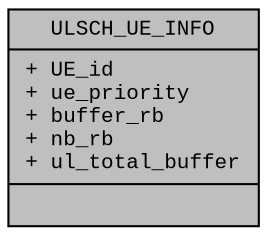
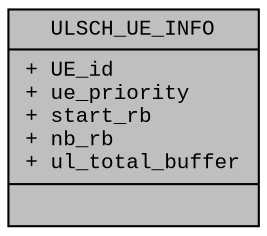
node "ULSCH_UE_INFO": text "+ buffer_rb" -> "+ start_rb"
